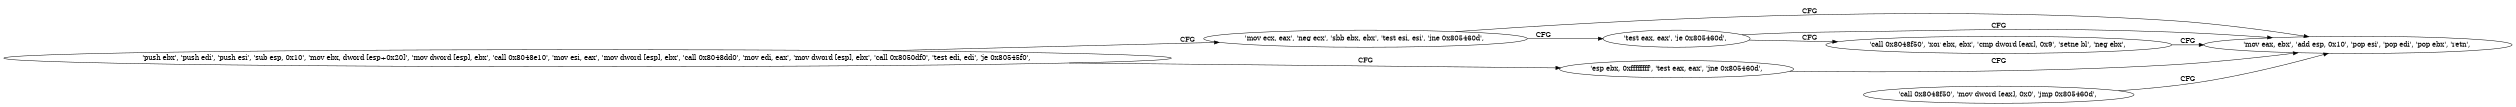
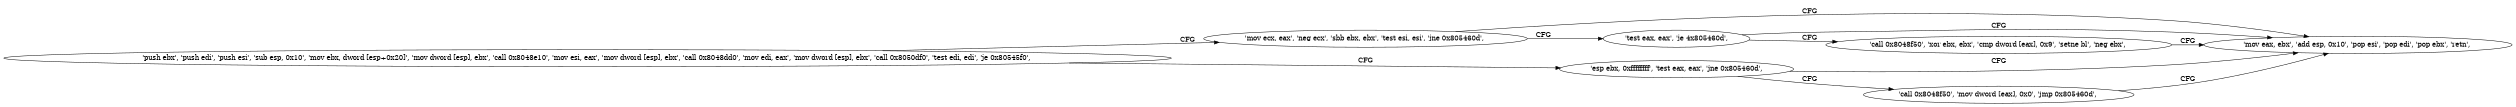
node "'test eax, eax', 'je 0x805460d',": label "'test eax, eax', 'je 0x805460d'," -> "'test eax, eax', 'je 4x805460d',"
edge "'esp ebx, 0xffffffff', 'test eax, eax', 'jne 0x805460d'," -> "'call 0x8048f50', 'mov dword [eax], 0x0', 'jmp 0x805460d',": added, label "CFG"
